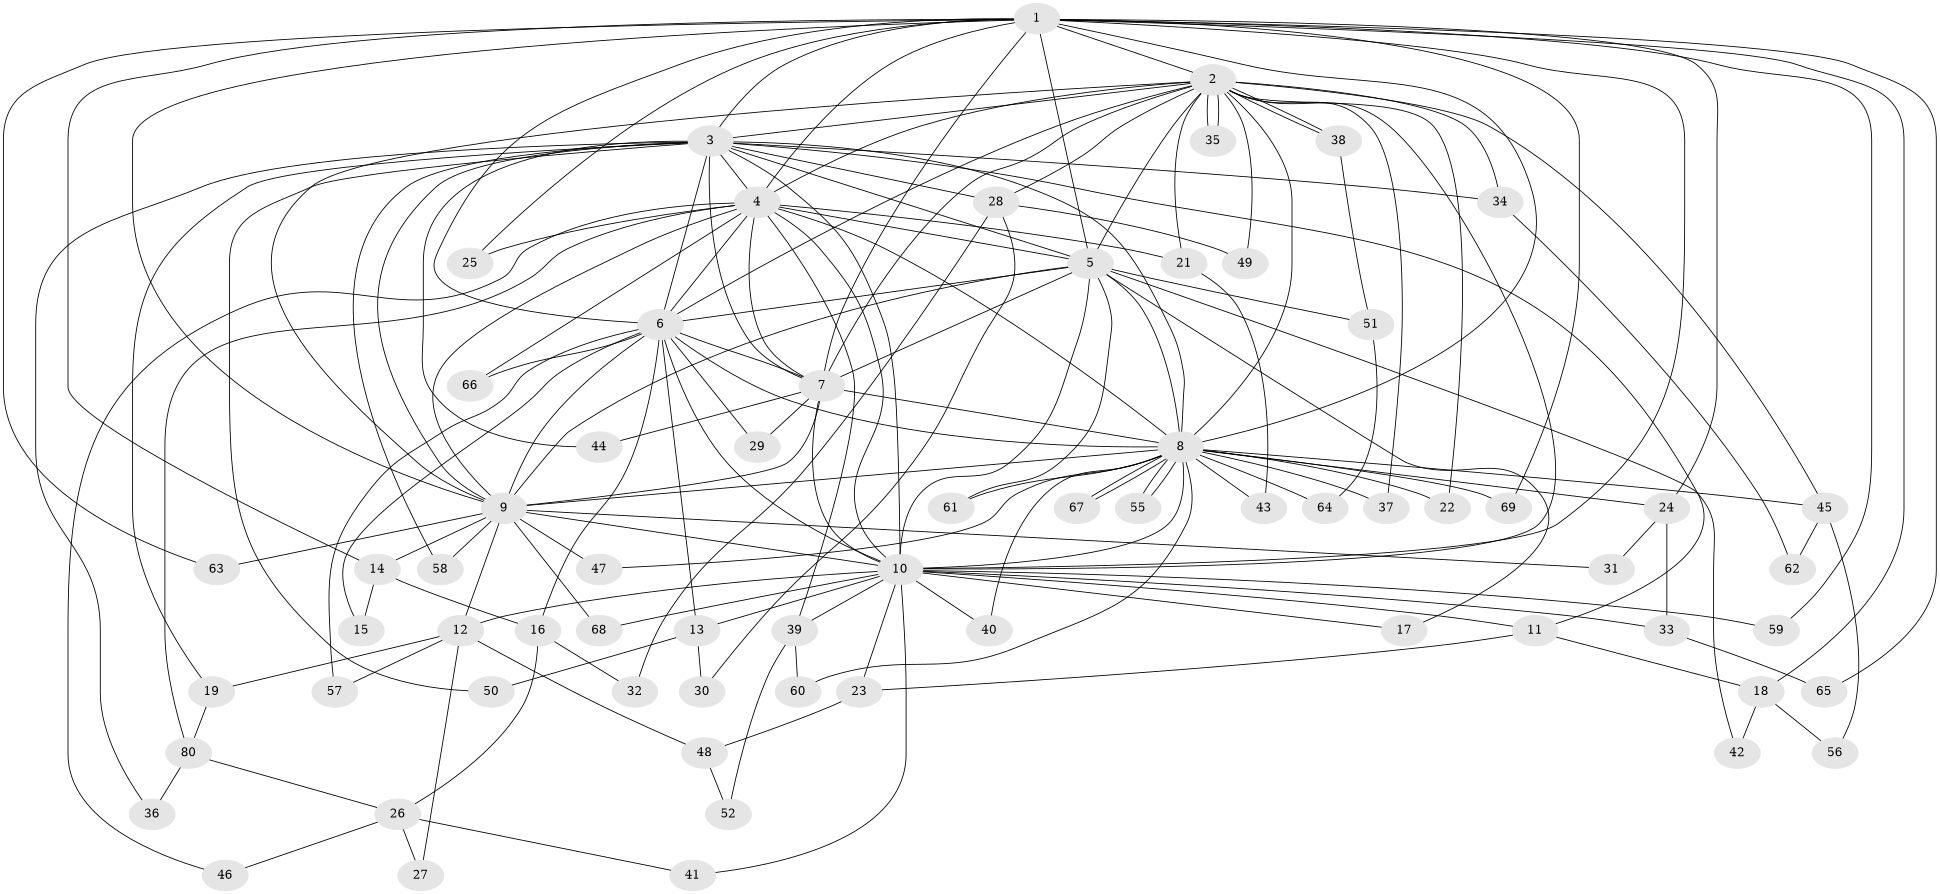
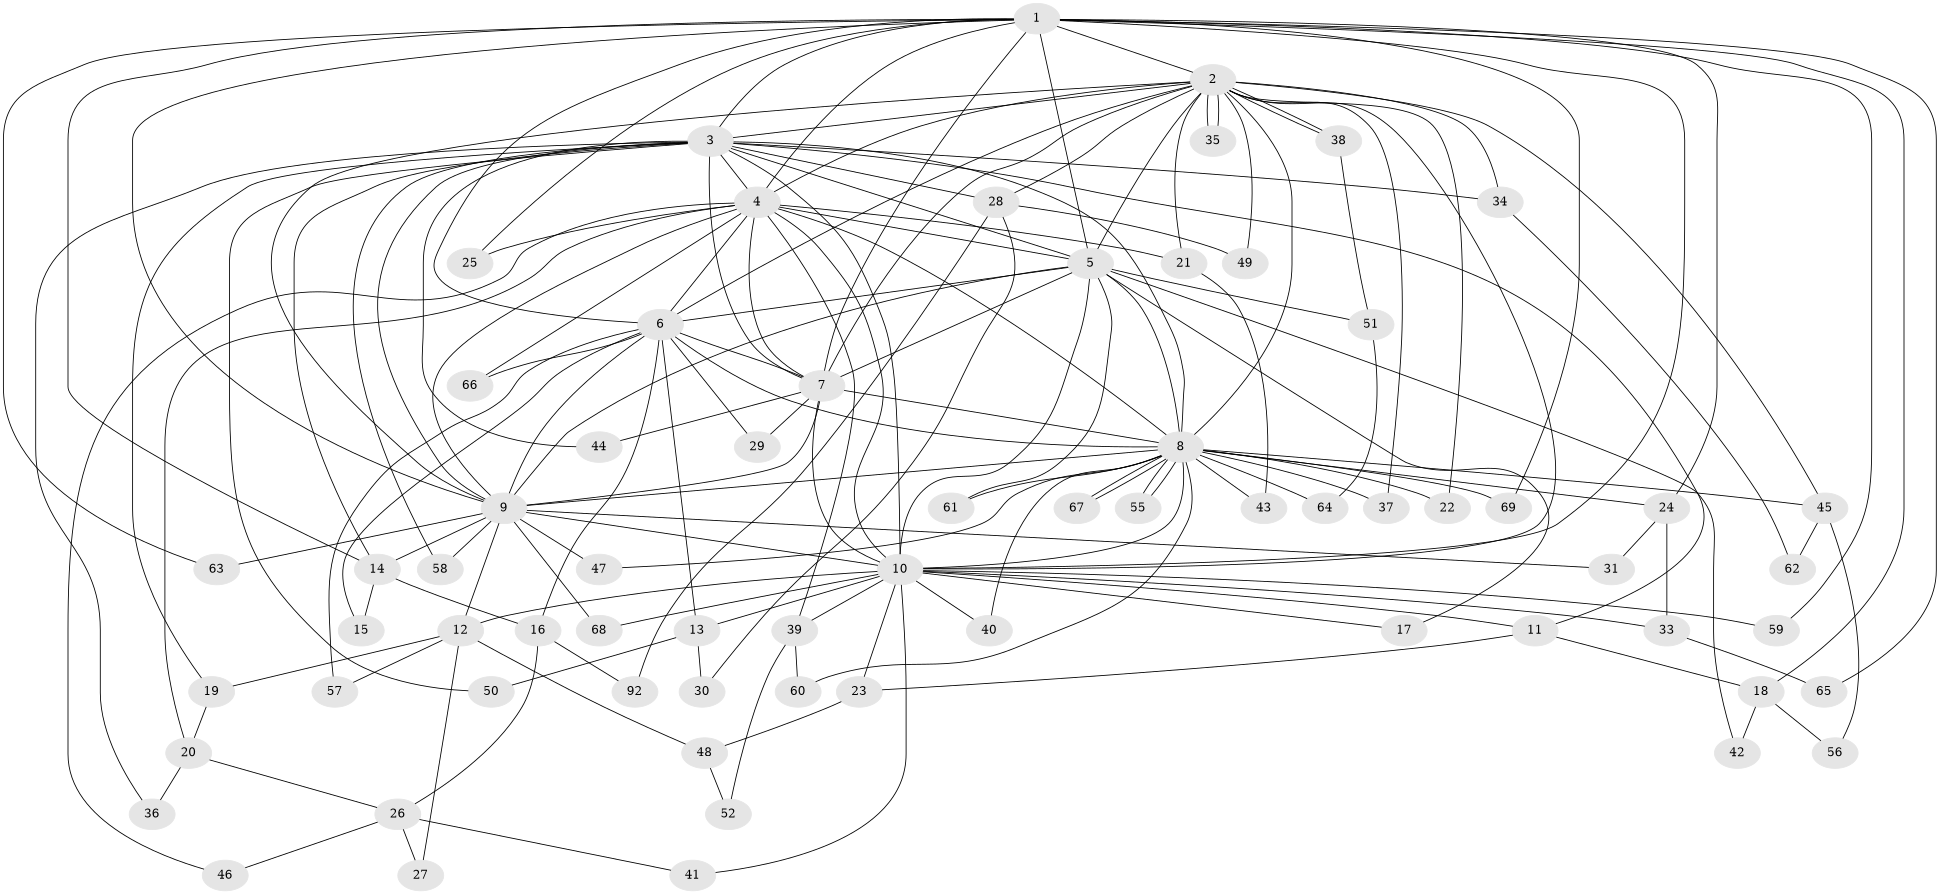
edge "1" -- "8": removed
edge "3" -- "6": now "3" -- "14"
edge "6" -- "10": removed
node "32": label "32" -> "92"
node "80": label "80" -> "20"
